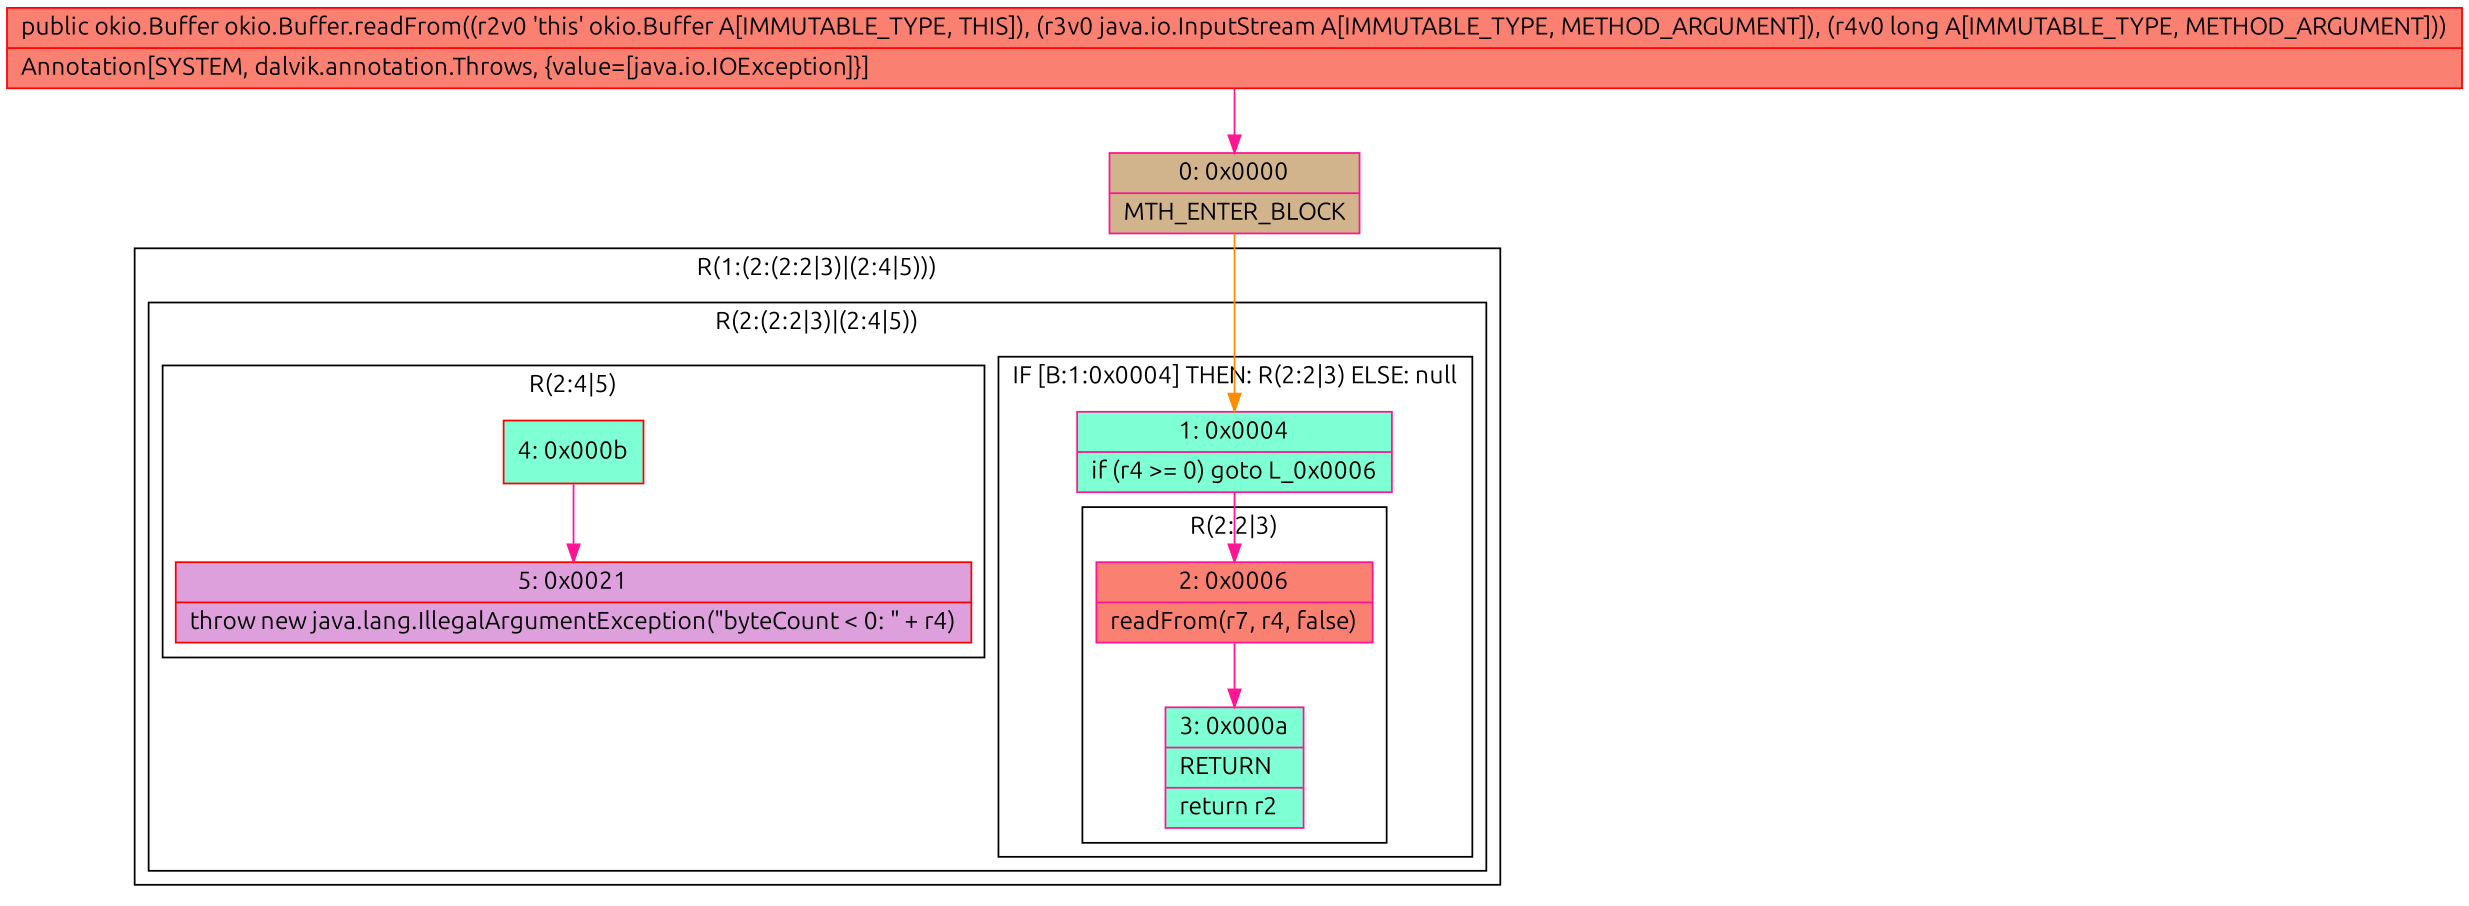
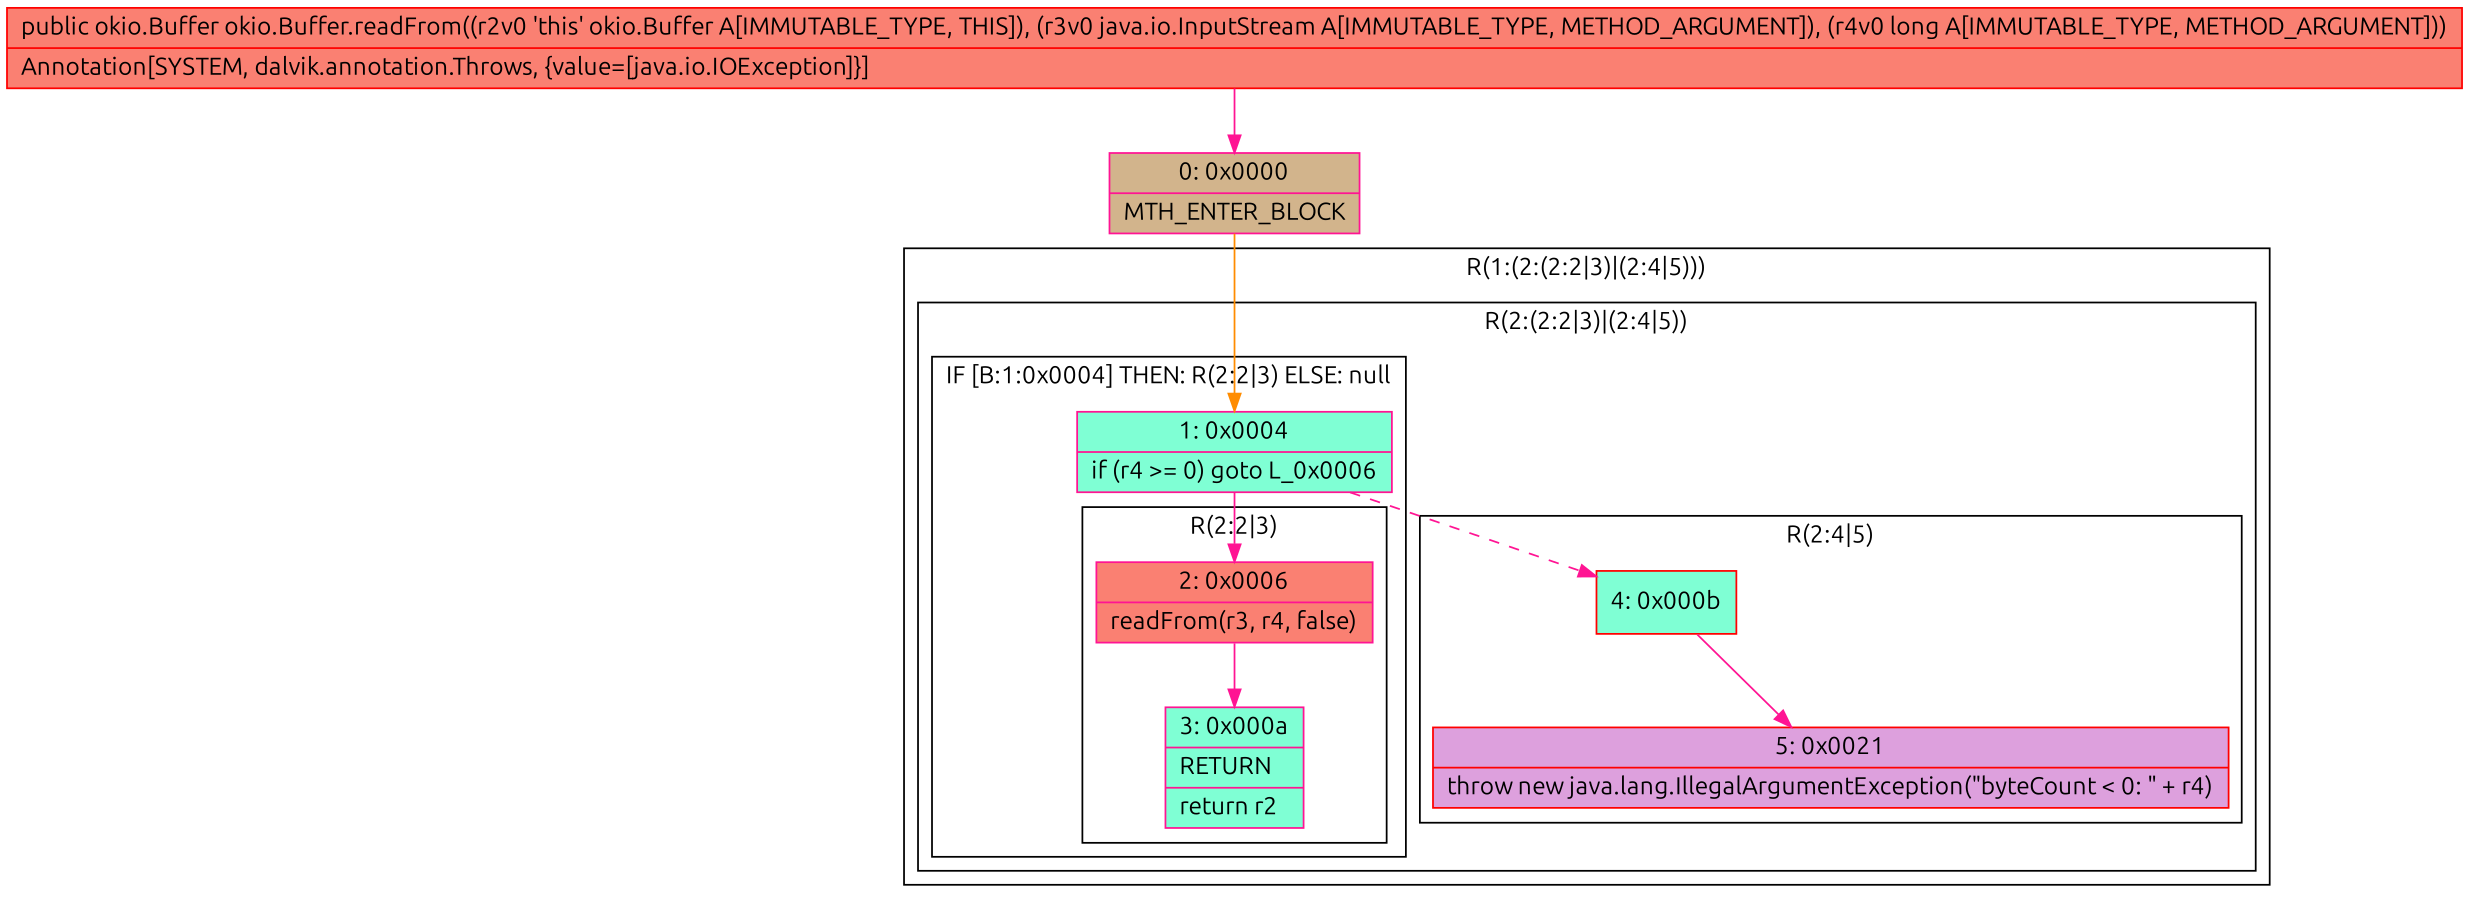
edge "1: 0x0004" -> "4: 0x000b": added
node "2: 0x0006": text "readFrom(r7, r4, false)" -> "readFrom(r3, r4, false)"
